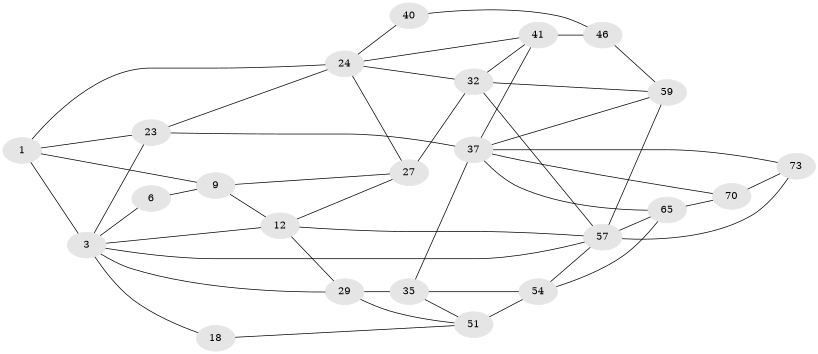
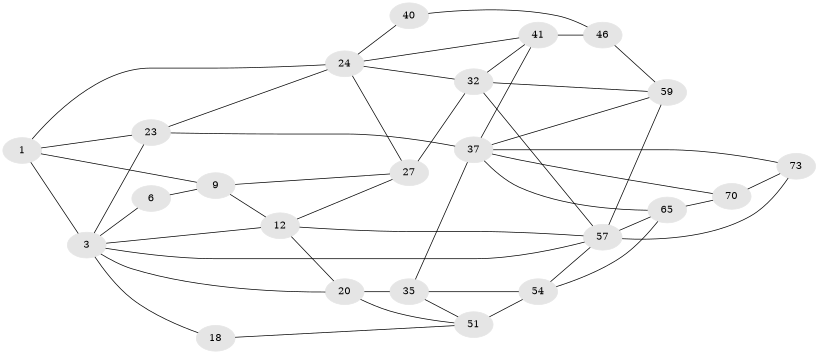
node "29": label "29" -> "20"
